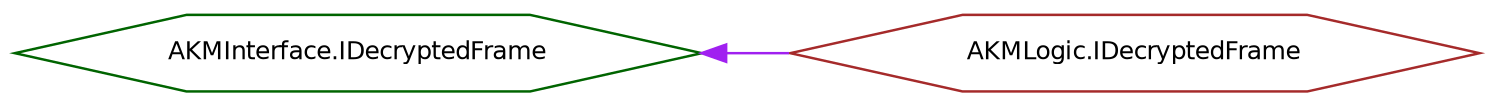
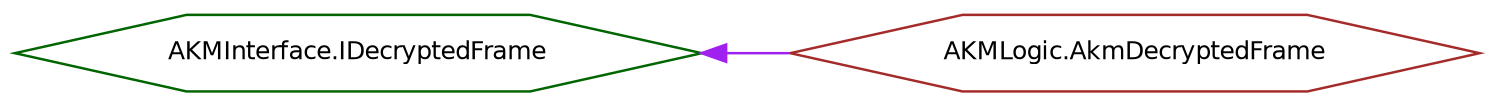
node "AKMLogic.IDecryptedFrame": label "AKMLogic.IDecryptedFrame" -> "AKMLogic.AkmDecryptedFrame"
